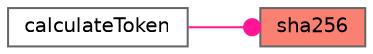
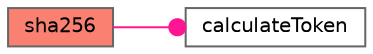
edge "calculateToken" -> "sha256": reversed
